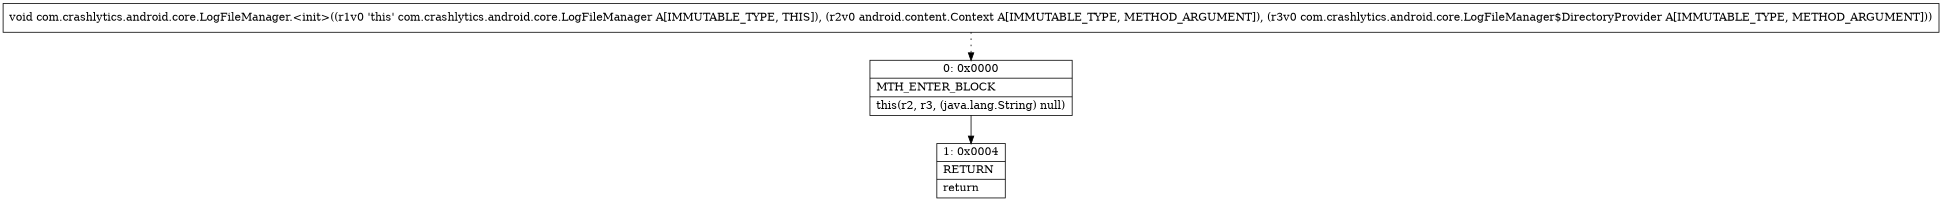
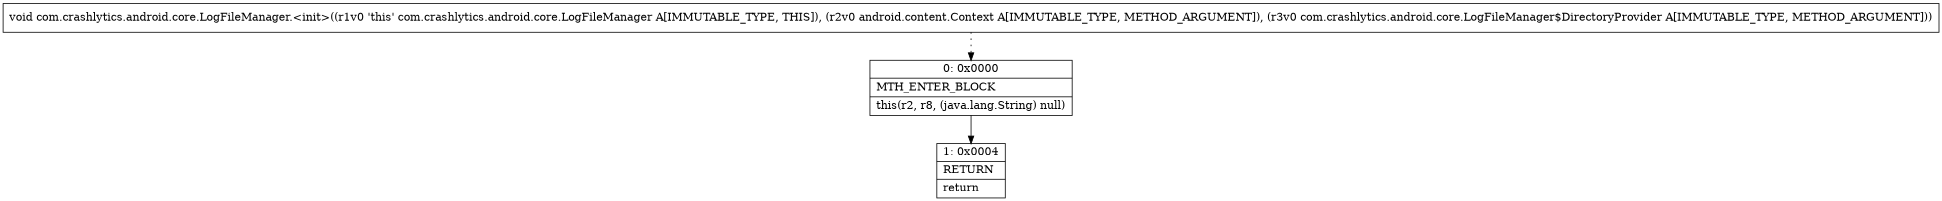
node "0: 0x0000": text "this(r2, r3, (java.lang.String) null)" -> "this(r2, r8, (java.lang.String) null)"
